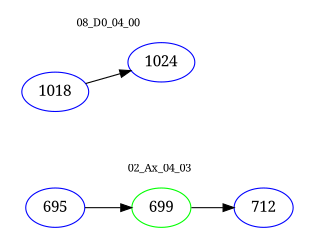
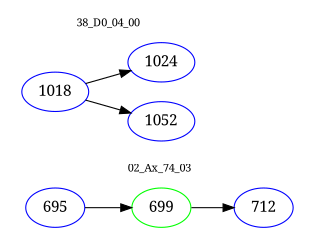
cluster "08_D0_04_00": label "08_D0_04_00" -> "38_D0_04_00"
node "1052": added
cluster "02_Ax_04_03": label "02_Ax_04_03" -> "02_Ax_74_03"
